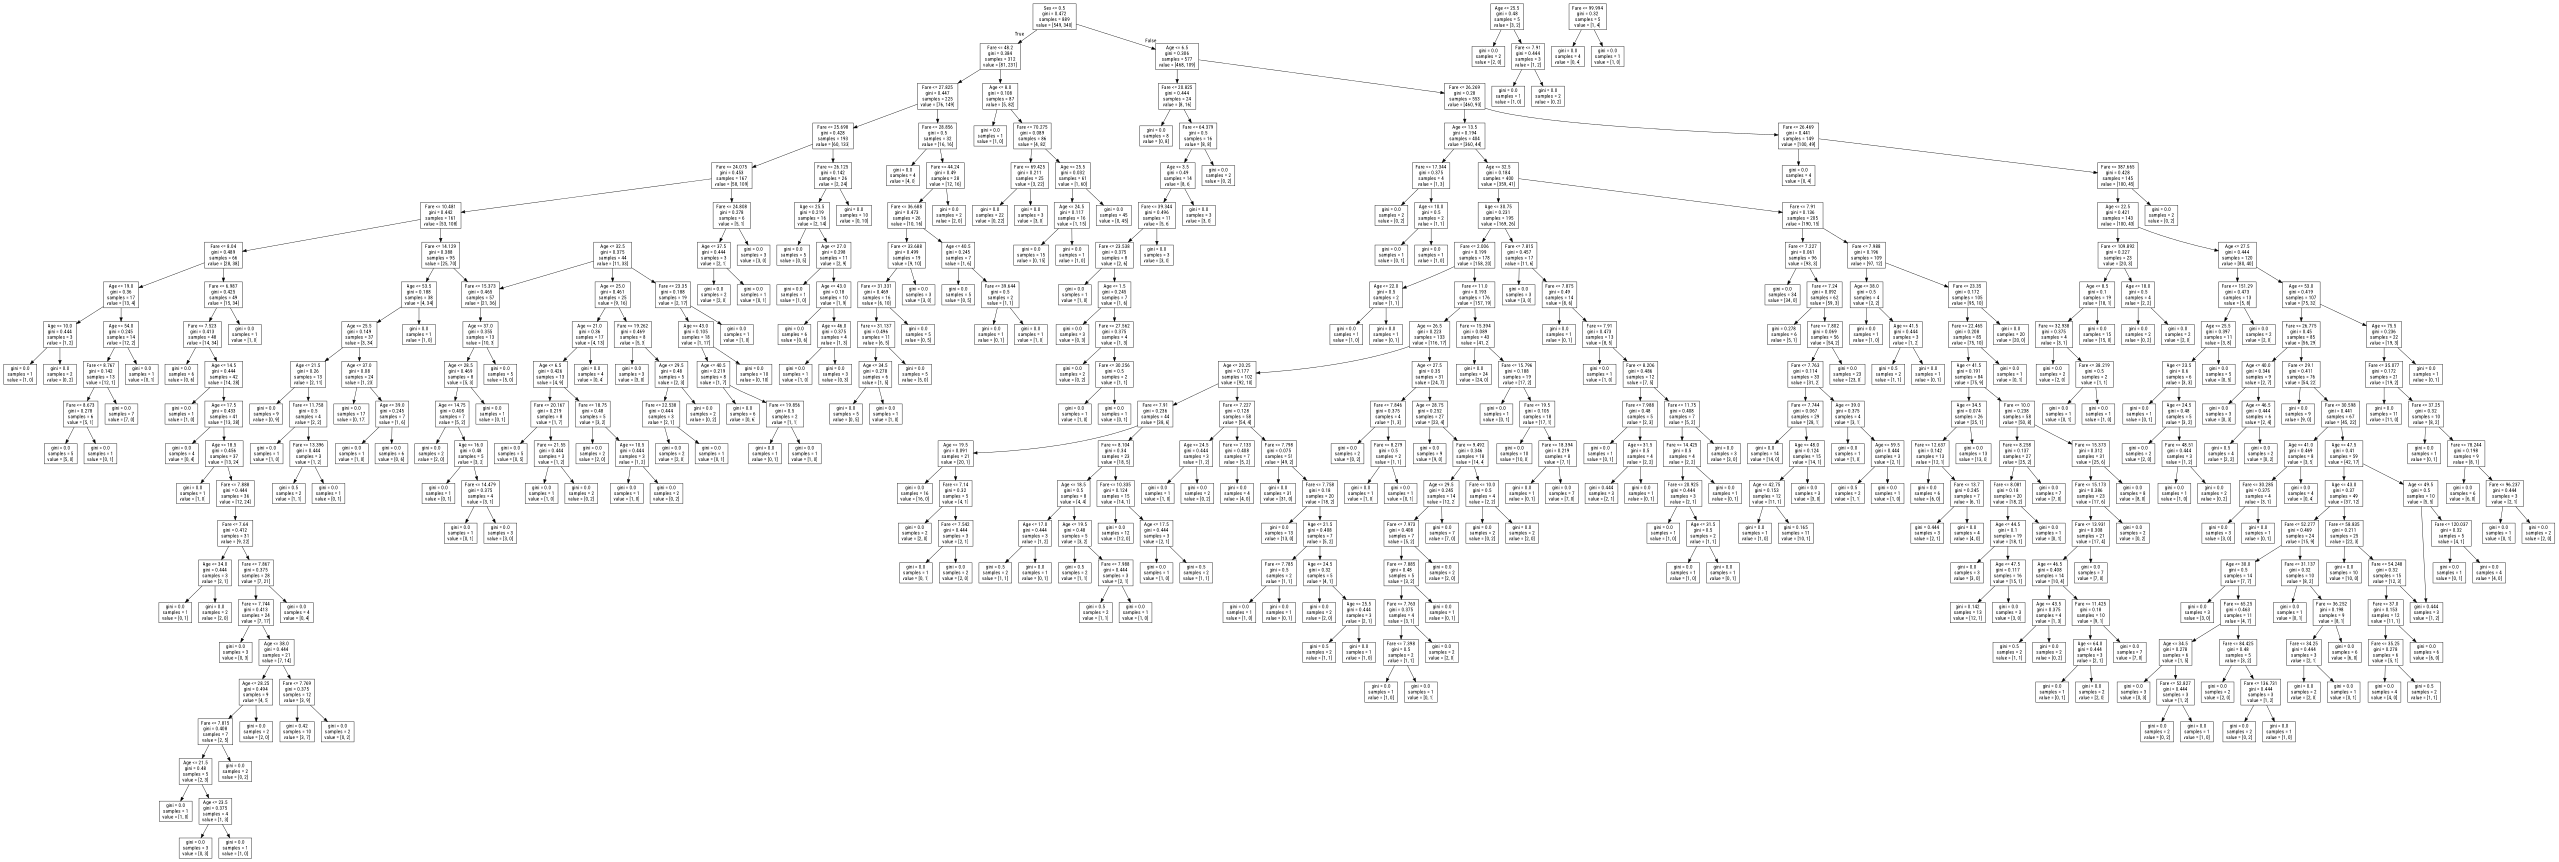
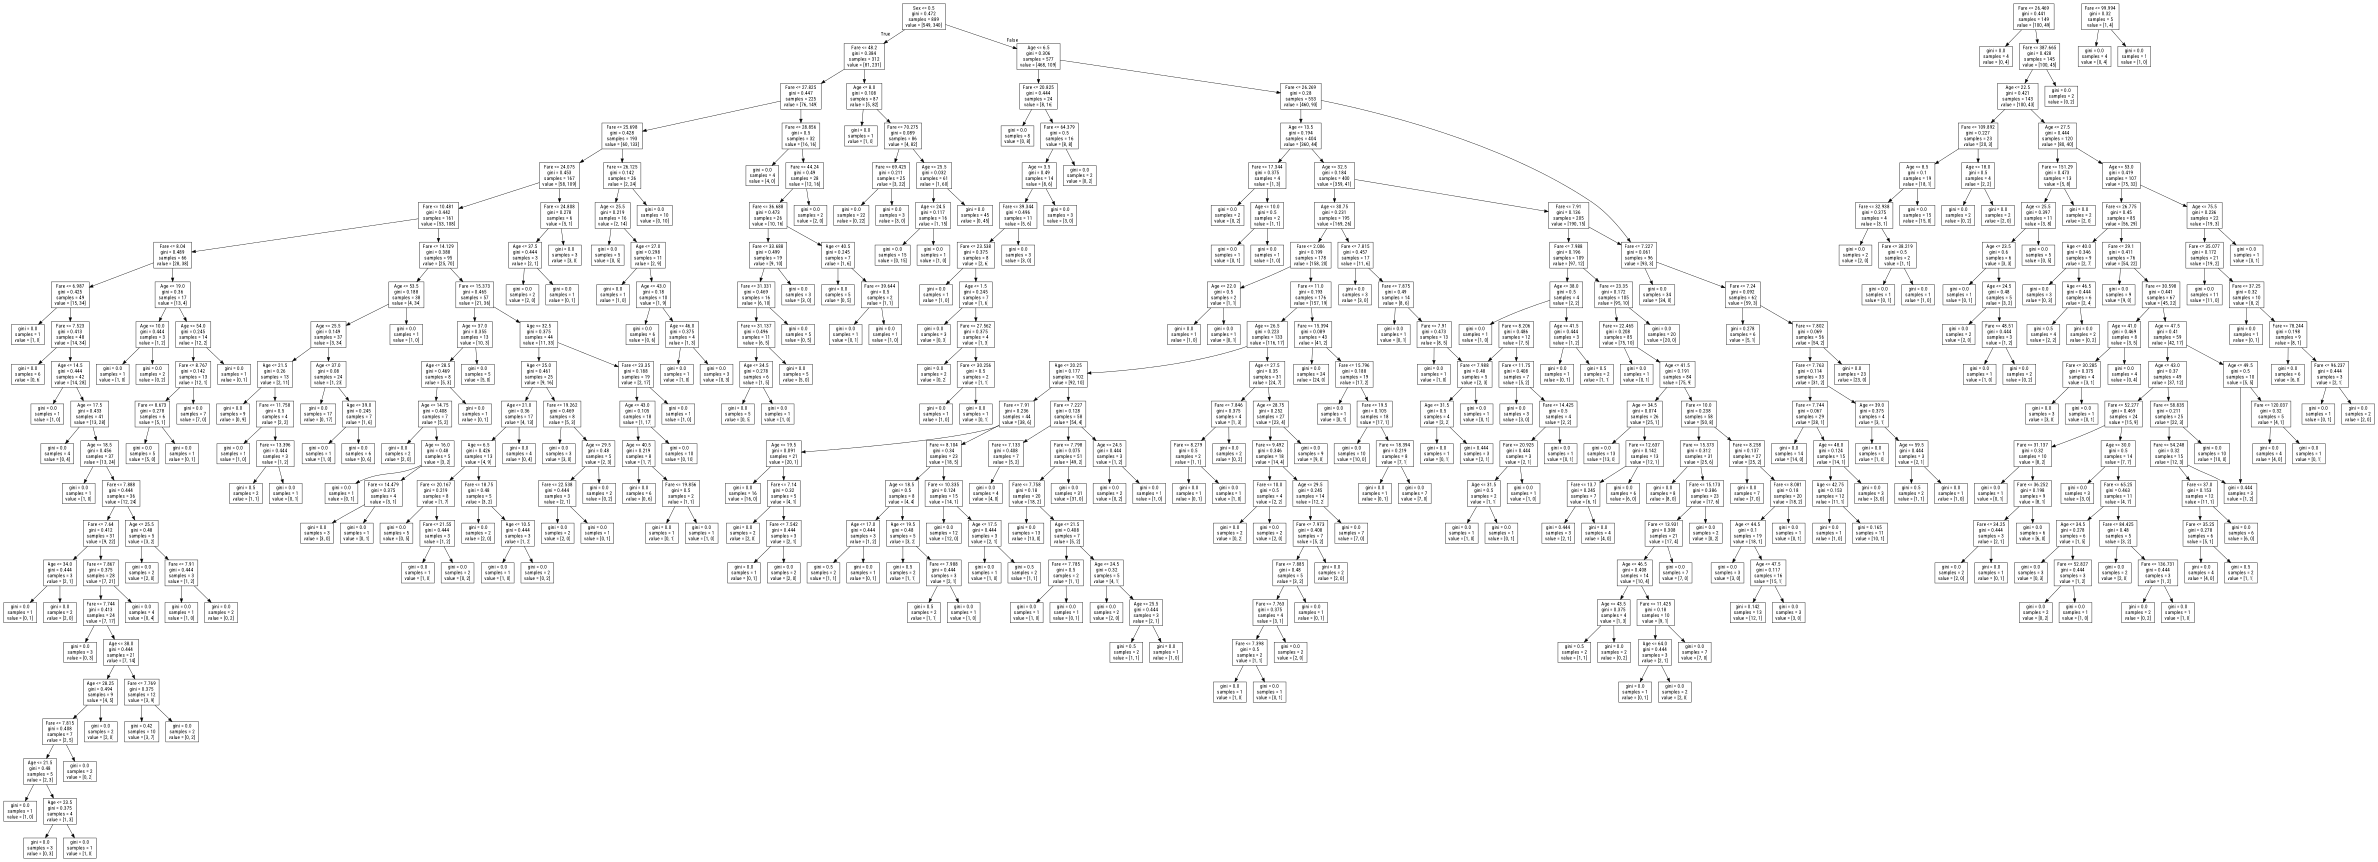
edge "Fare <= 26.269 gini = 0.28 samples = 553 value = [460, 93]" -> "Fare <= 26.469 gini = 0.441 samples = 149 value = [100, 49]": now "Fare <= 26.269 gini = 0.28 samples = 553 value = [460, 93]" -> "Fare <= 7.227 gini = 0.061 samples = 96 value = [93, 3]"
edge "Age <= 32.5 gini = 0.375 samples = 44 value = [11, 33]" -> "Fare <= 15.373 gini = 0.465 samples = 57 value = [21, 36]": reversed
edge "Fare <= 7.91 gini = 0.473 samples = 13 value = [8, 5]" -> "Fare <= 8.206 gini = 0.486 samples = 12 value = [7, 5]": now "Fare <= 7.91 gini = 0.473 samples = 13 value = [8, 5]" -> "Fare <= 7.988 gini = 0.48 samples = 5 value = [2, 3]"
edge "Fare <= 7.888 gini = 0.444 samples = 36 value = [12, 24]" -> "Age <= 25.5 gini = 0.48 samples = 5 value = [3, 2]": added
